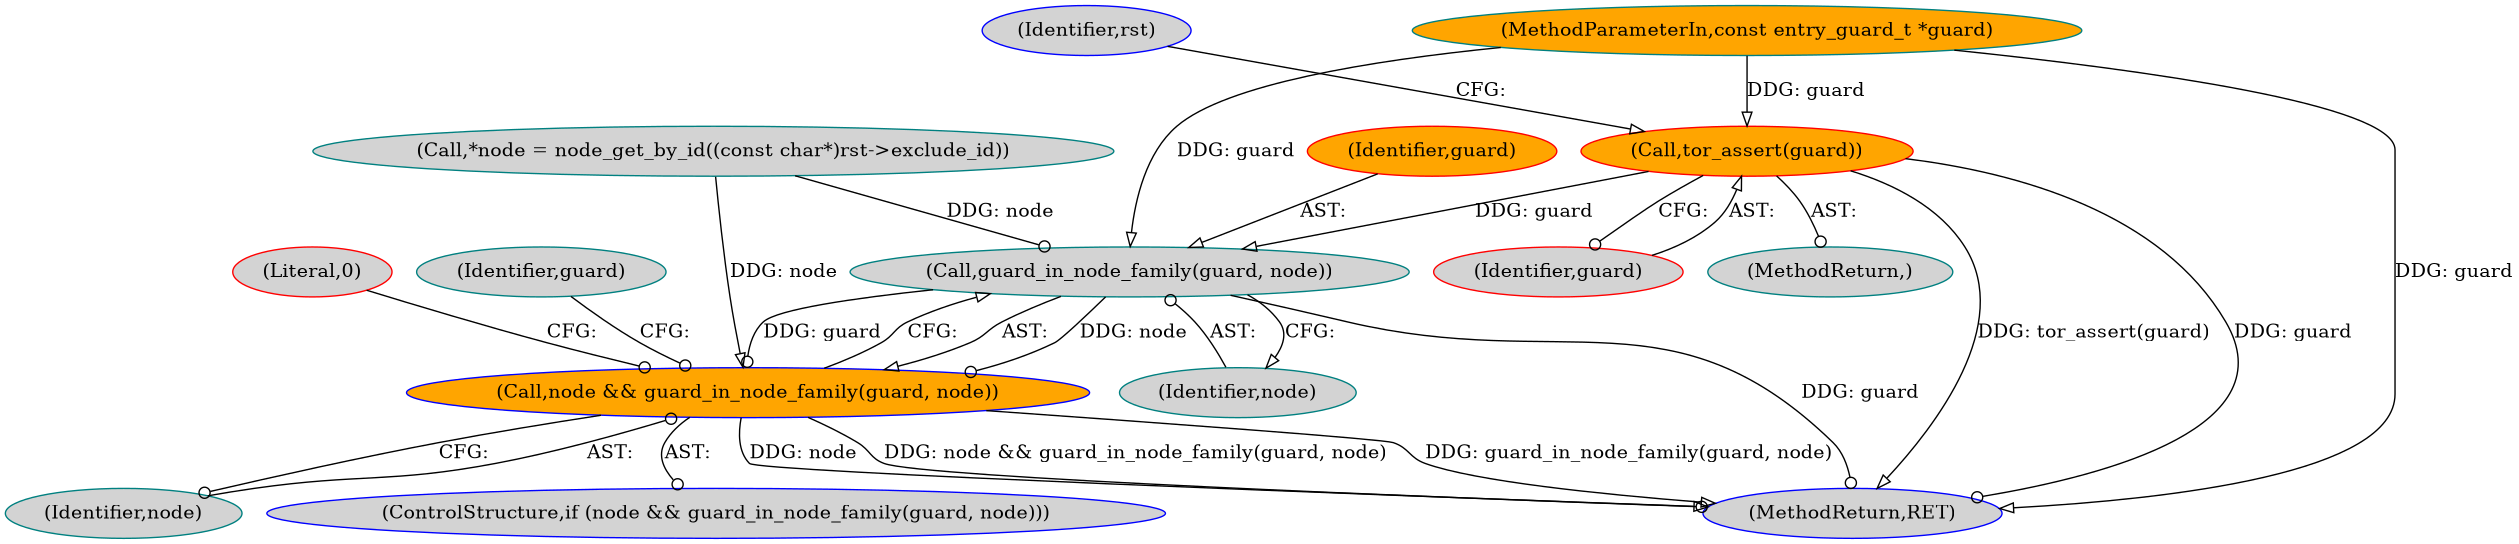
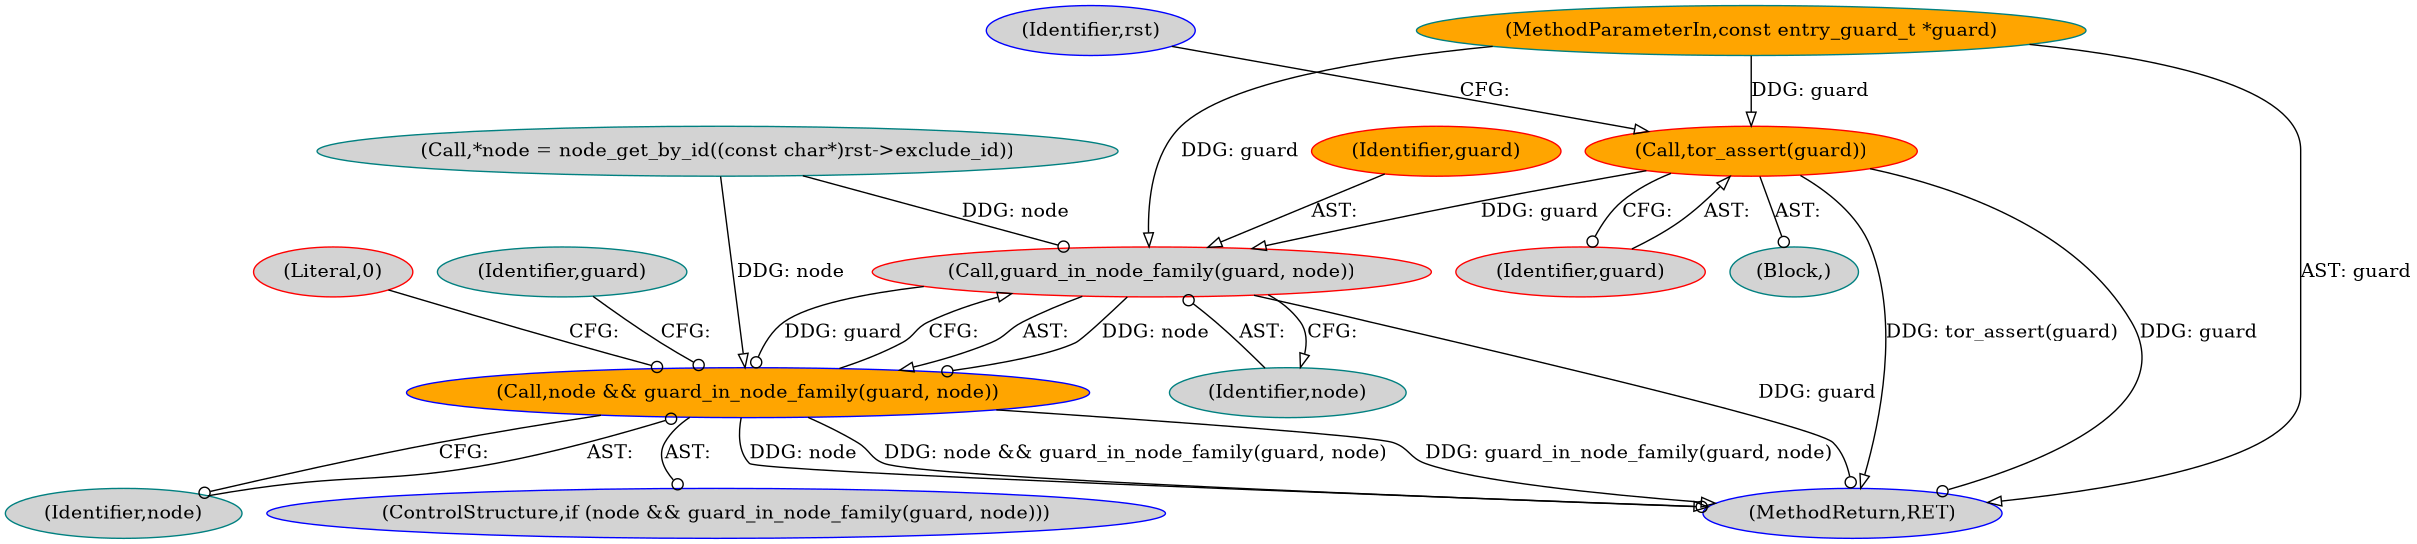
node "(Call,guard_in_node_family(guard, node))": color teal -> red
node "(MethodReturn,)": label "(MethodReturn,)" -> "(Block,)"
edge "(MethodParameterIn,const entry_guard_t *guard)" -> "(MethodReturn,RET)": label "DDG: guard" -> "AST: guard"
